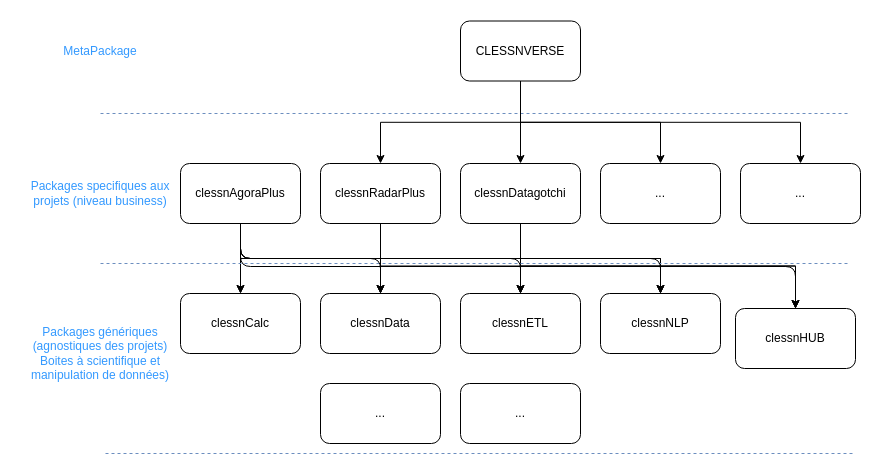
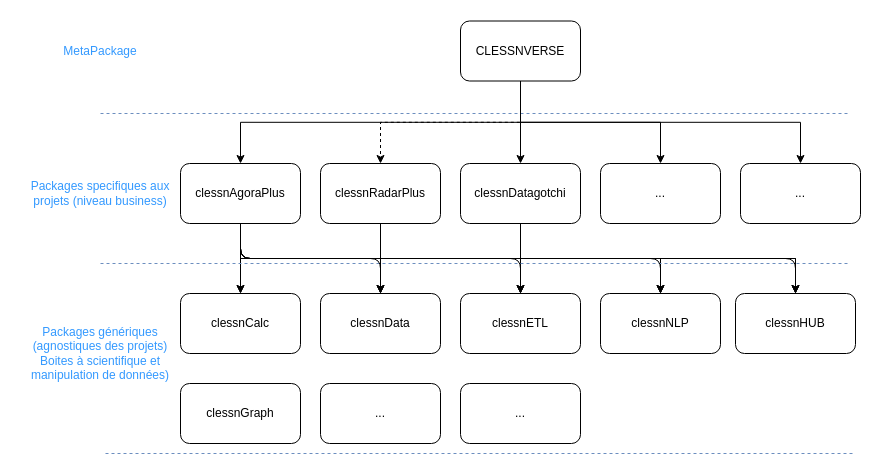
edge "CLESSNVERSE" -> "clessnAgoraPlus": added
edge "CLESSNVERSE" -> "clessnRadarPlus": style solid -> dashed
node "clessnHUB": moved (796, 339) -> (796, 324)
node "clessnGraph": added
